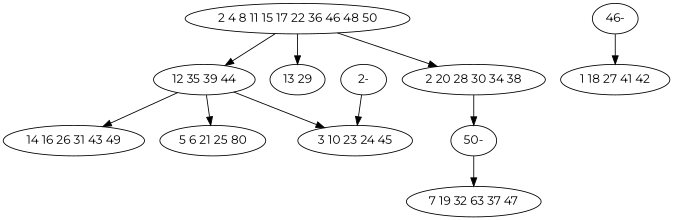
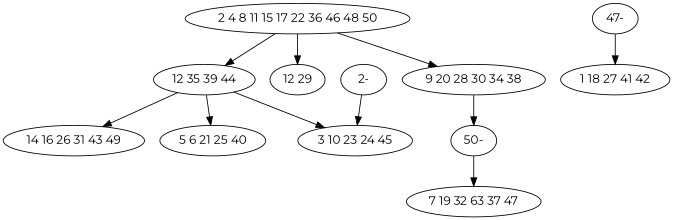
node "46-": label "46-" -> "47-"
node "13 29": label "13 29" -> "12 29"
node "2 20 28 30 34 38": label "2 20 28 30 34 38" -> "9 20 28 30 34 38"
node "5 6 21 25 80": label "5 6 21 25 80" -> "5 6 21 25 40"
